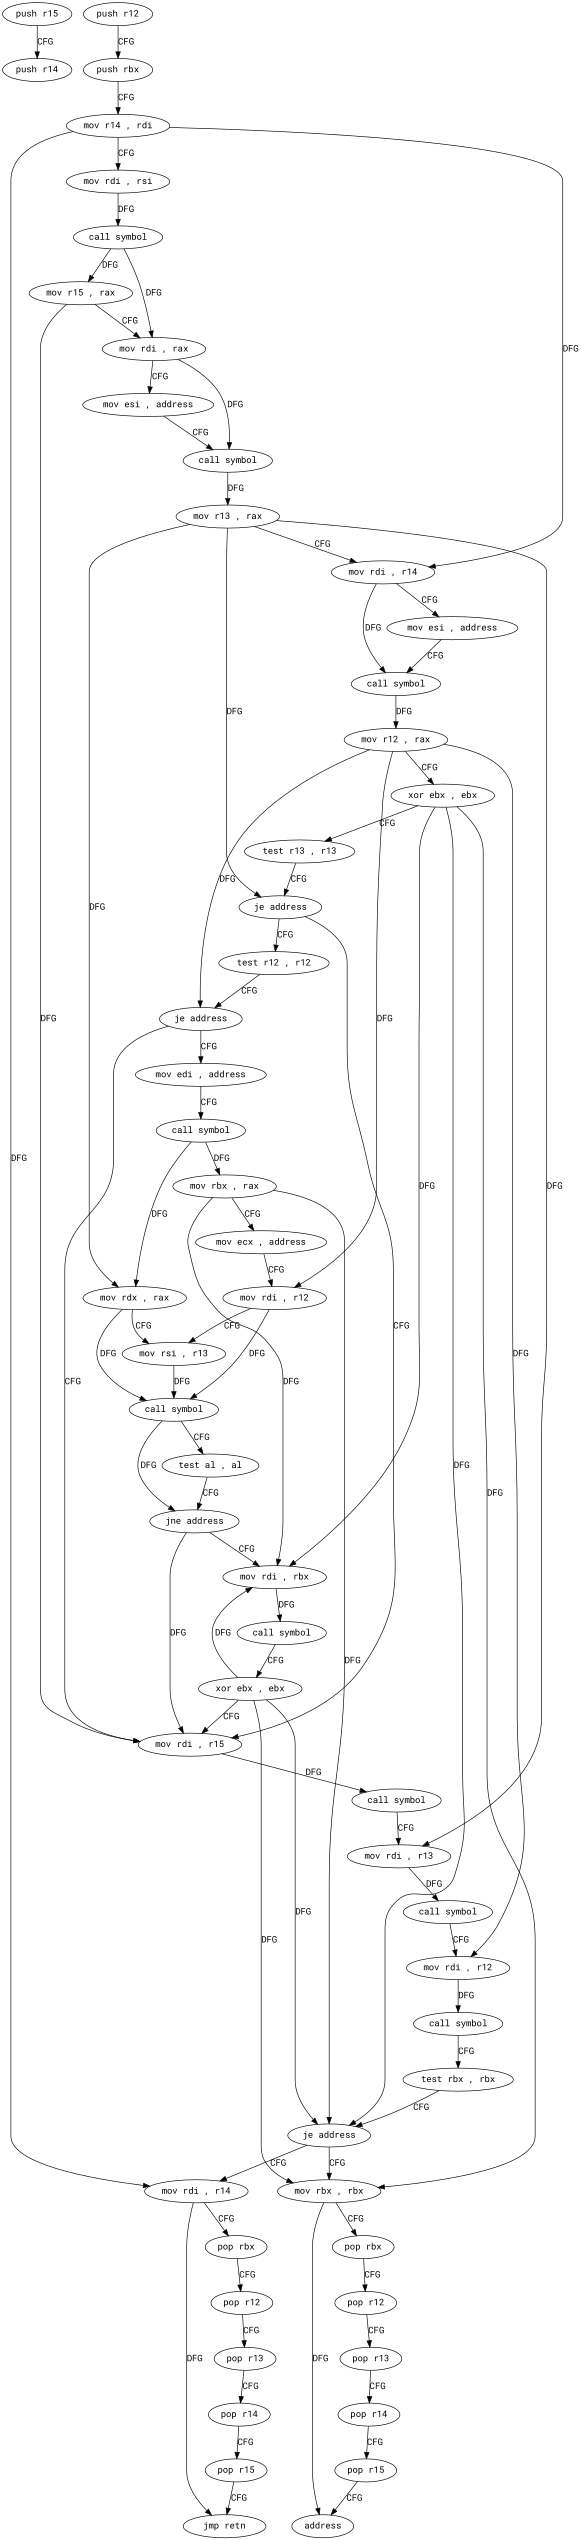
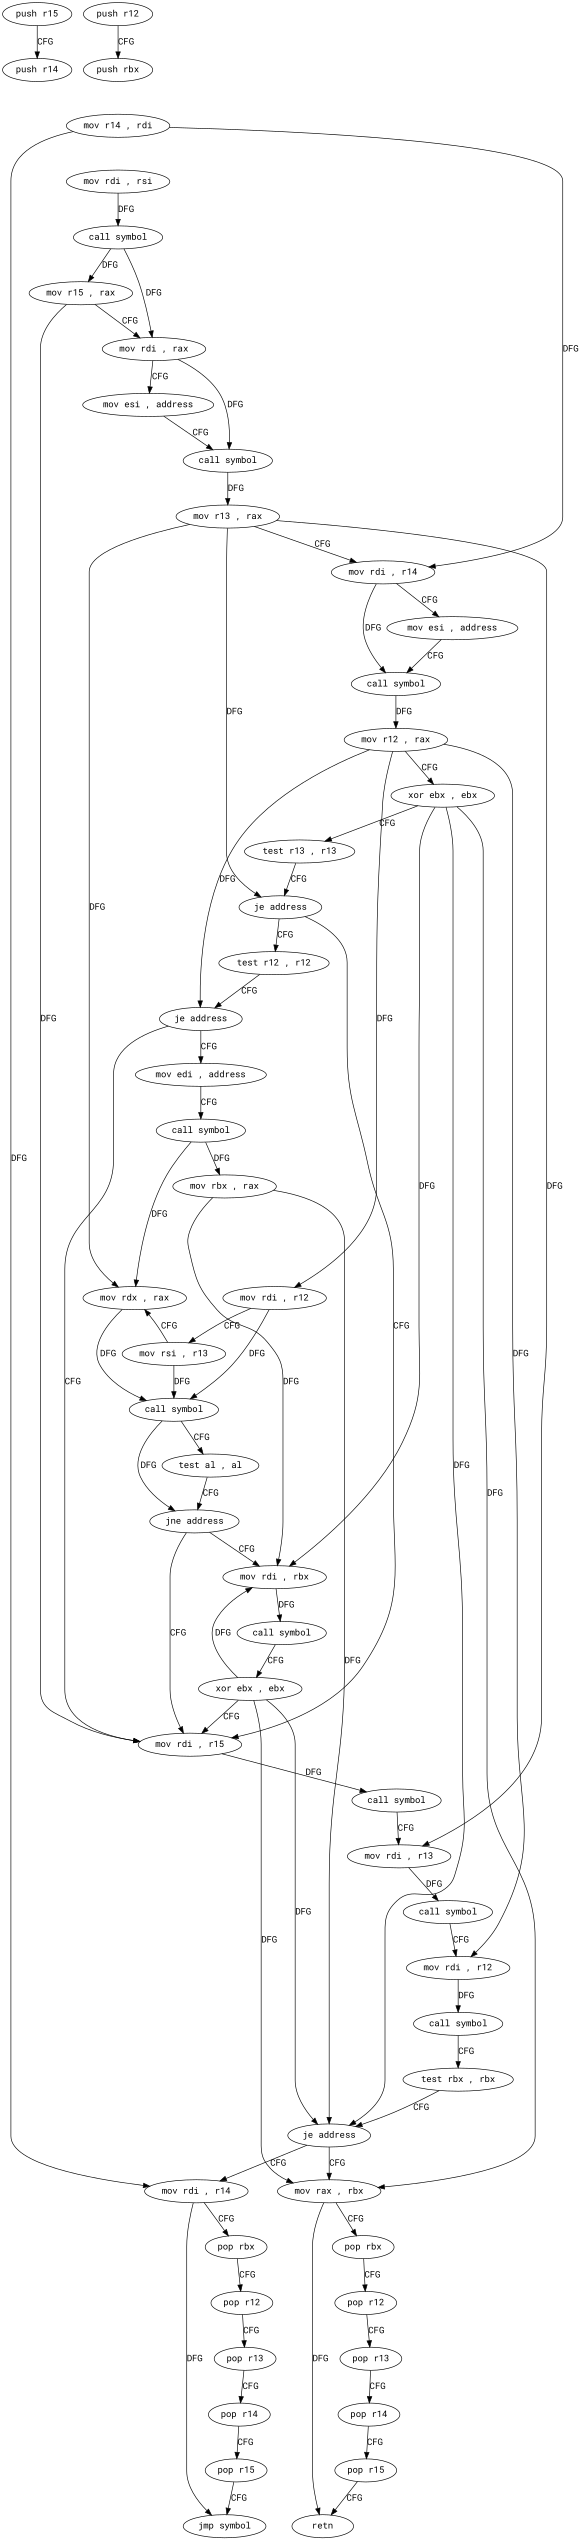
edge "push rbx" -> "mov r14 , rdi": removed, label "CFG"
edge "mov r14 , rdi" -> "mov rdi , rsi": removed, label "CFG"
node "mov ecx , address": removed
edge "mov rdx , rax" -> "mov rsi , r13": reversed
edge "jne address" -> "mov rdi , r15": label "DFG" -> "CFG"
node "mov rbx , rbx": label "mov rbx , rbx" -> "mov rax , rbx"
node "jmp retn": label "jmp retn" -> "jmp symbol"
node "address": label "address" -> "retn"
